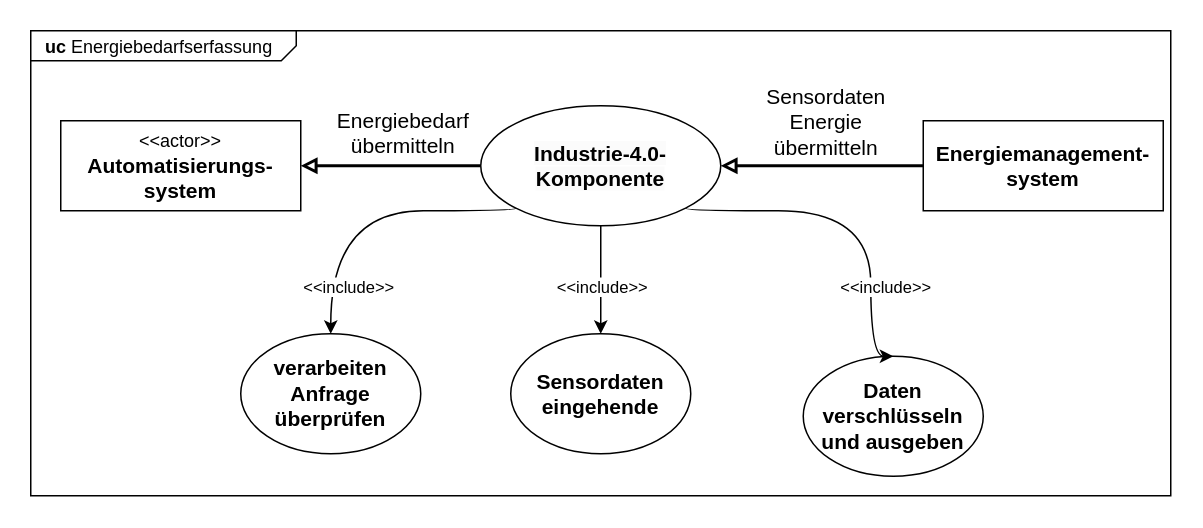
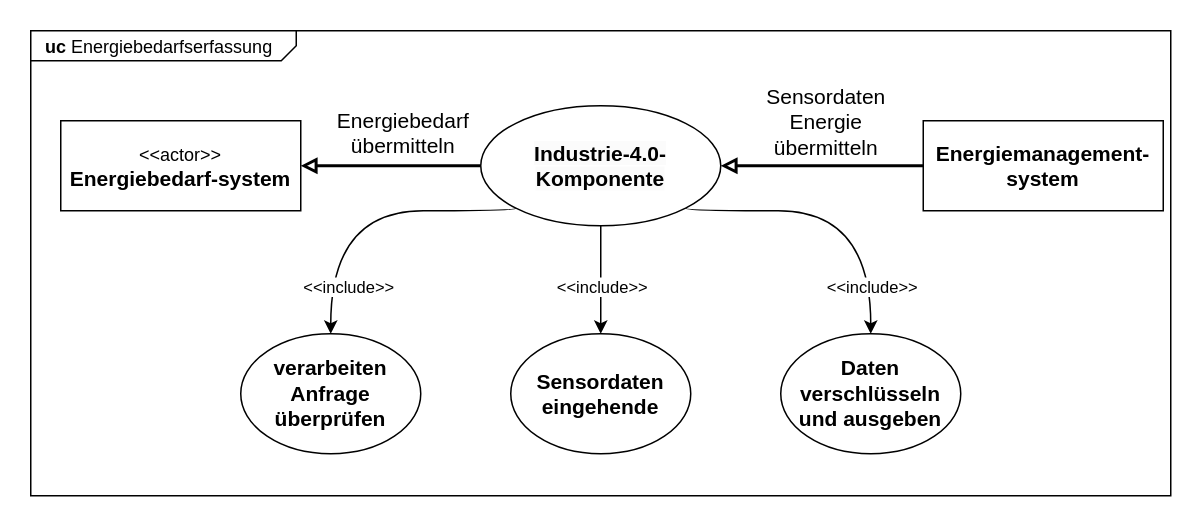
node "<<actor>> Automatisierungs-system": label "<<actor>> Automatisierungs-system" -> "<<actor>> Energiebedarf-system"
node "Daten verschlüsseln und ausgeben": moved (893, 416) -> (871, 394)
